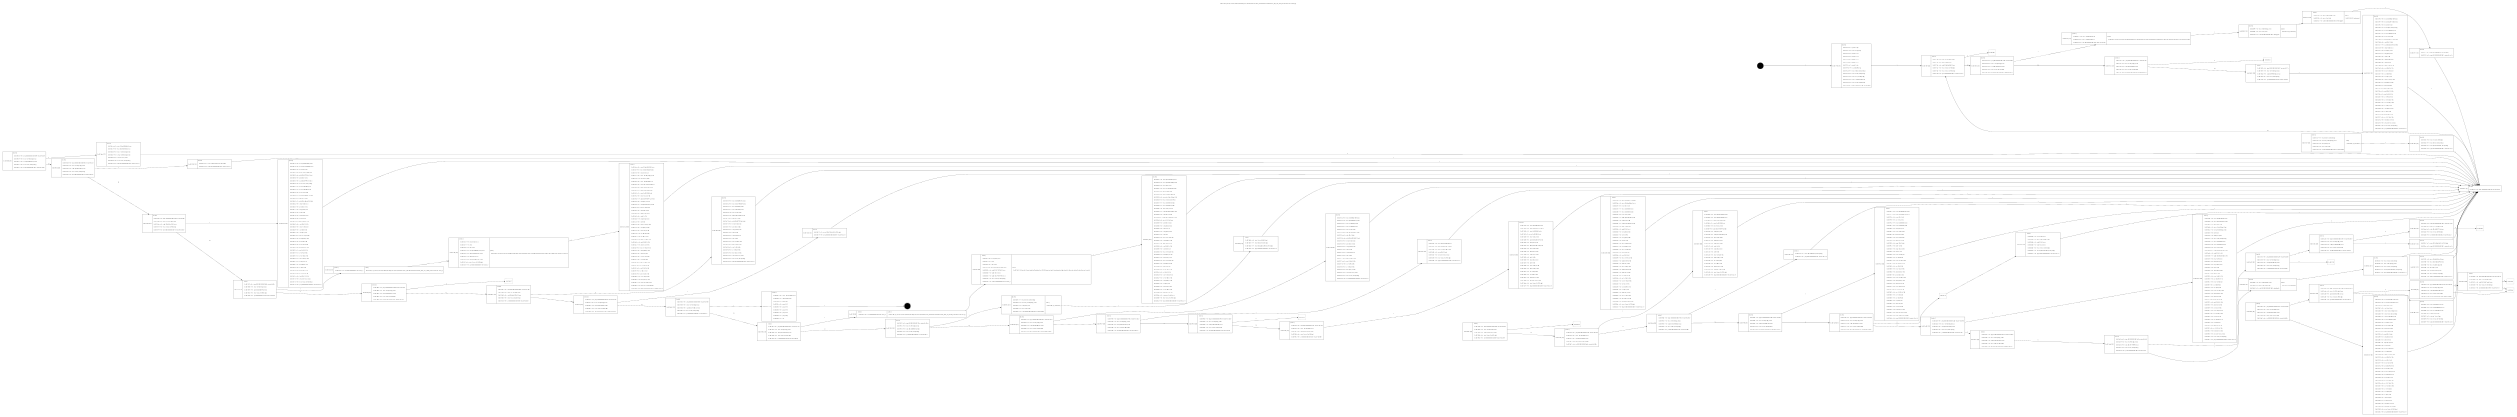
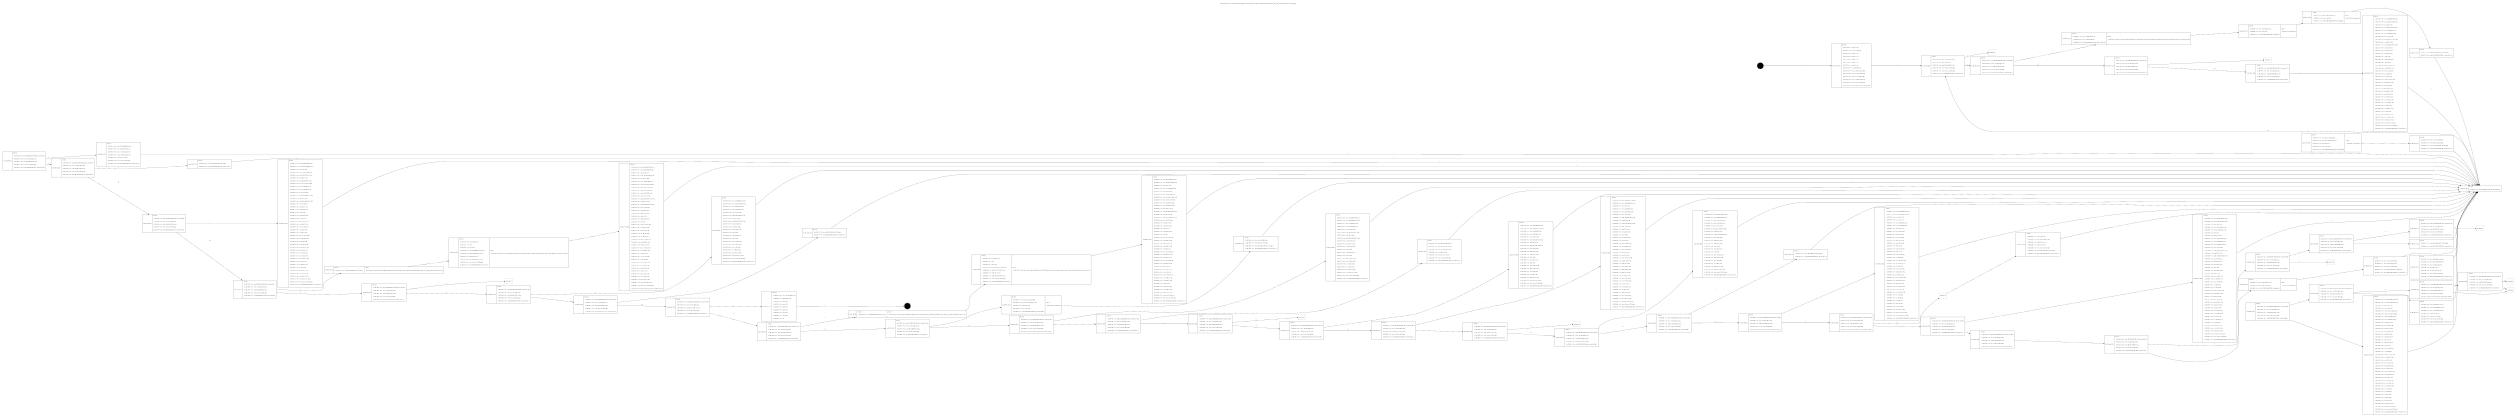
node "0x401992 [25]": added
